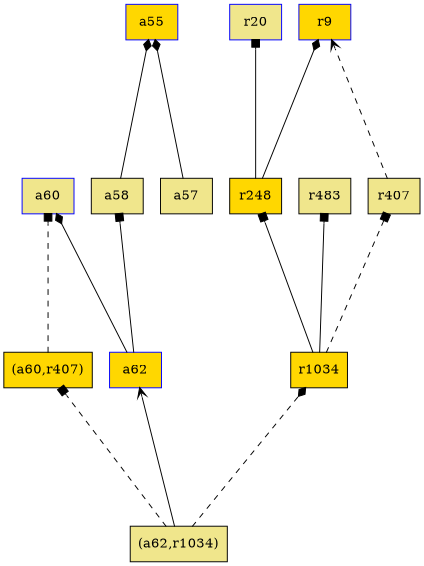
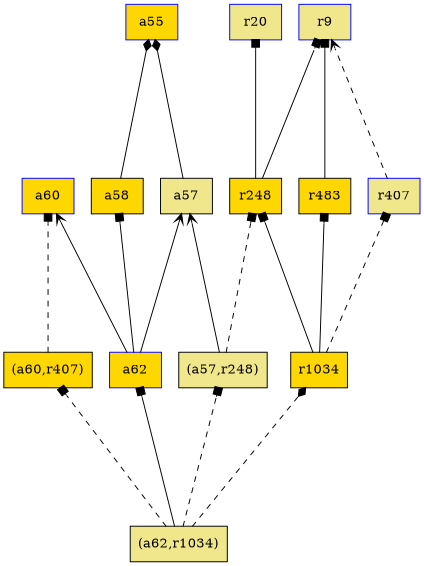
node "r9": fillcolor gold -> khaki
edge "r248" -> "r9": arrowhead diamond -> box
edge "r483" -> "r9": added
node "a60": fillcolor khaki -> gold
node "a58": fillcolor khaki -> gold
node "r483": fillcolor khaki -> gold
node "r407": color black -> blue
edge "a62" -> "a60": arrowhead diamond -> vee
edge "a62" -> "a57": added
node "(a57,r248)": added
edge "(a62,r1034)" -> "a62": arrowhead vee -> box
